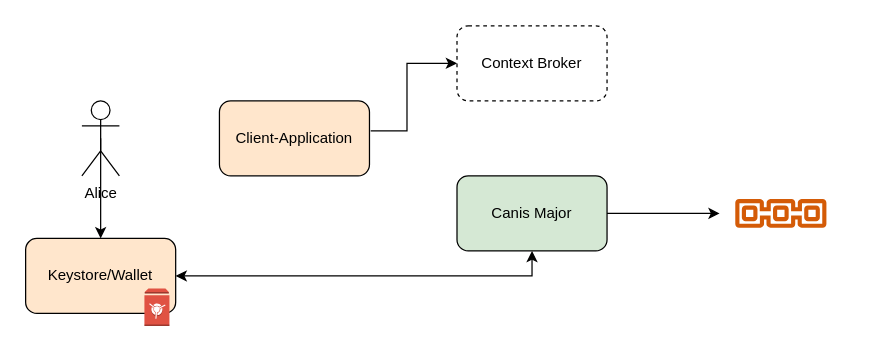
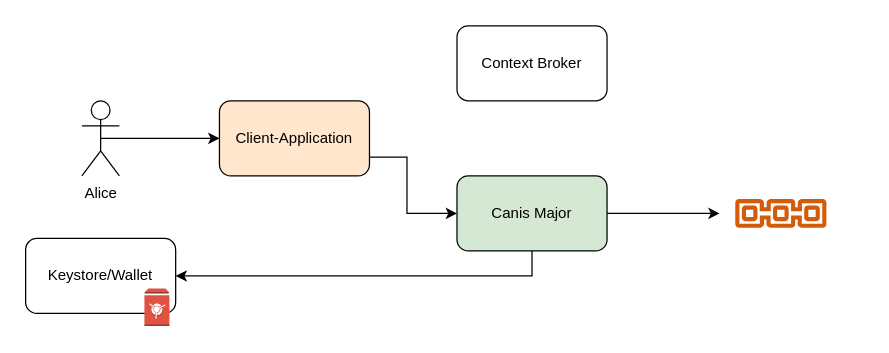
node "Context Broker": style dashed -> solid
edge "Client-Application" -> "Context Broker": removed
edge "Client-Application" -> "Canis Major": added
edge "Alice" -> "Keystore/Wallet": now "Alice" -> "Client-Application"
edge "Canis Major" -- "Keystore/Wallet": arrowhead classic -> none
node "Keystore/Wallet": fillcolor #ffe6cc -> #ffffff
